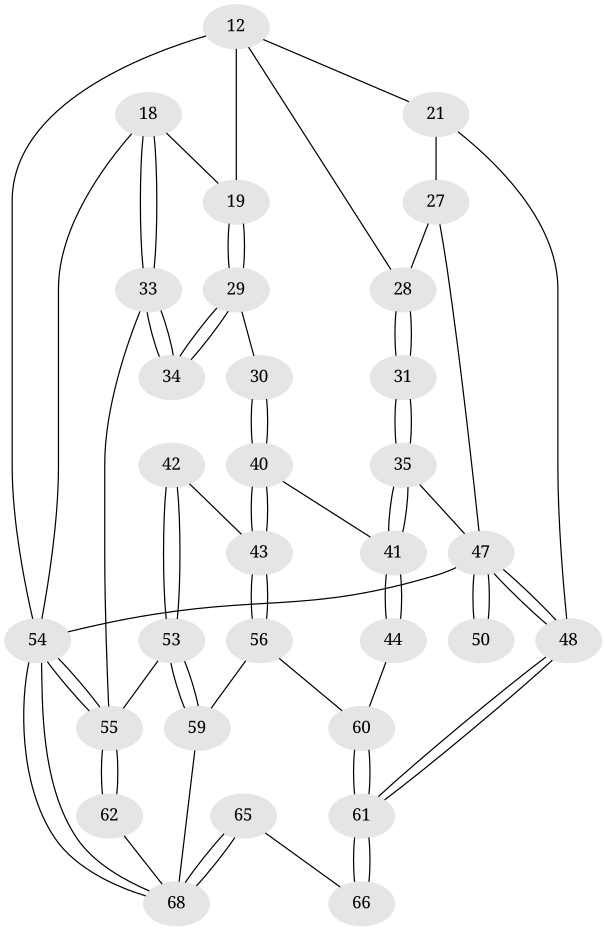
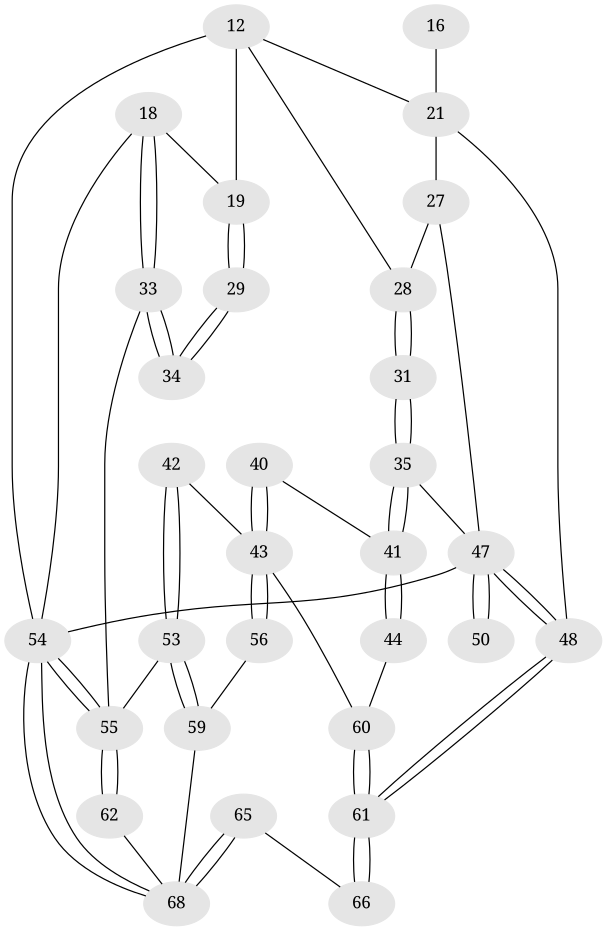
node "16": added
node "30": removed
edge "56" -- "60": now "43" -- "60"
